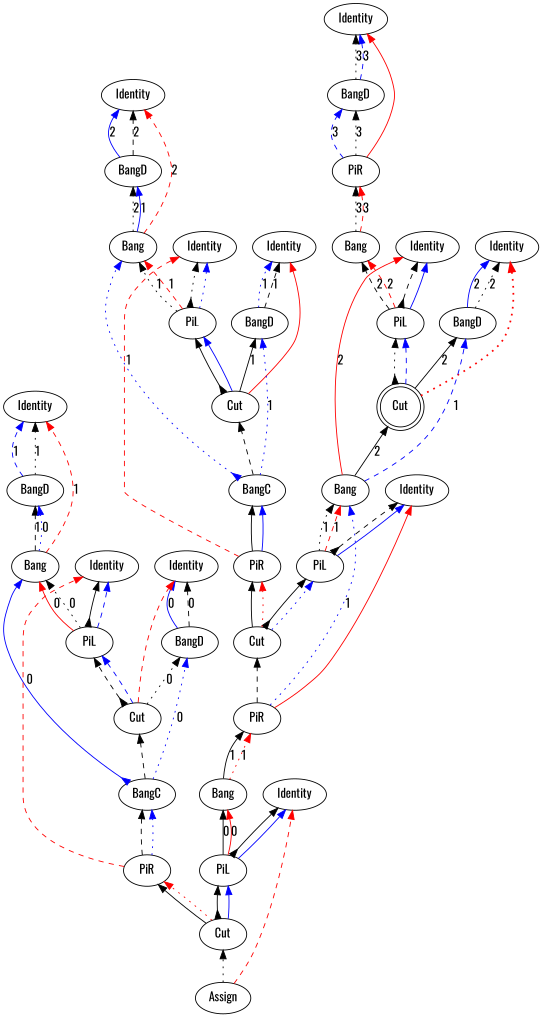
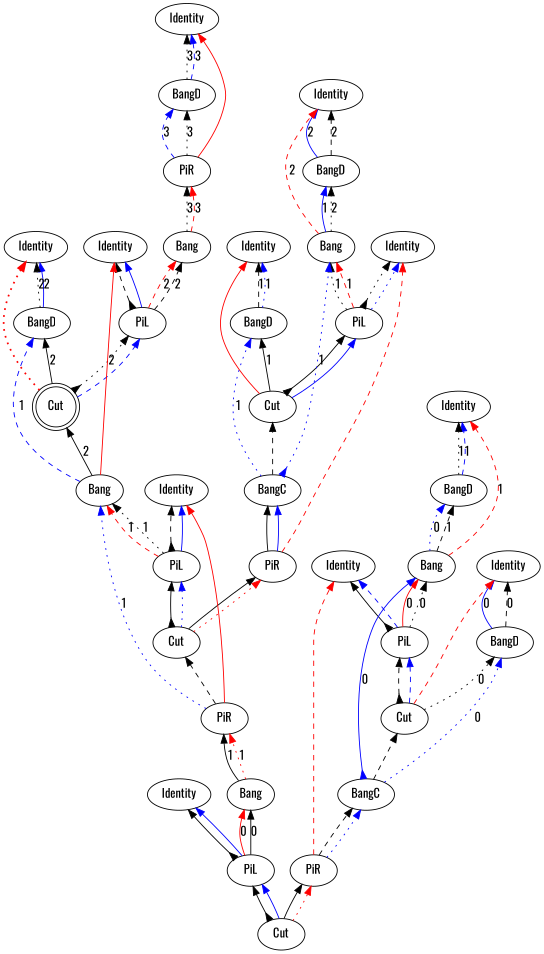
node "Assign": removed
